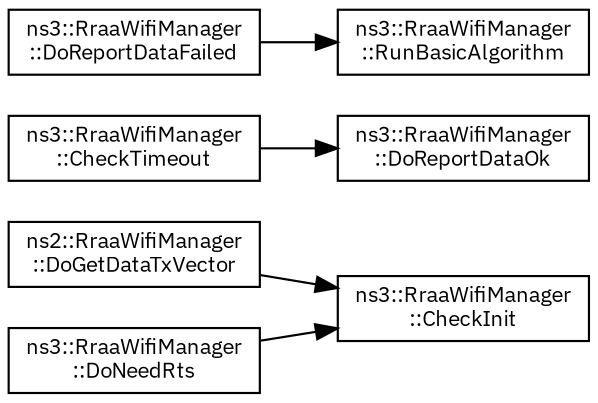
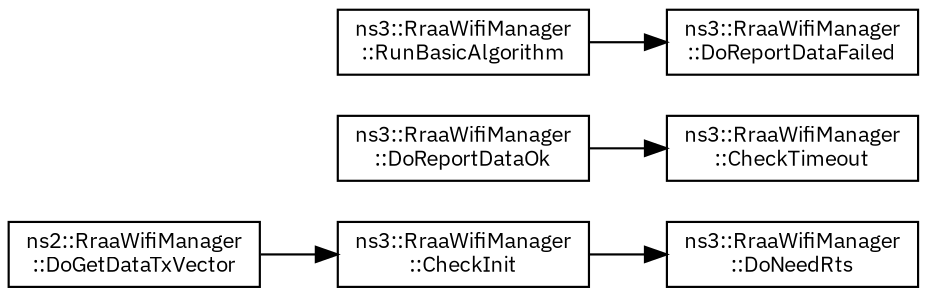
edge "ns3::RraaWifiManager ::DoReportDataFailed" -> "ns3::RraaWifiManager ::RunBasicAlgorithm": reversed
edge "ns3::RraaWifiManager ::CheckTimeout" -> "ns3::RraaWifiManager ::DoReportDataOk": reversed
edge "ns3::RraaWifiManager ::DoNeedRts" -> "ns3::RraaWifiManager ::CheckInit": reversed
